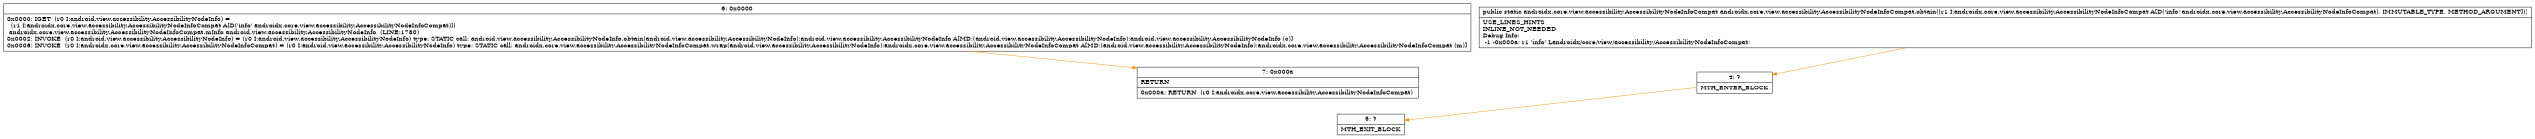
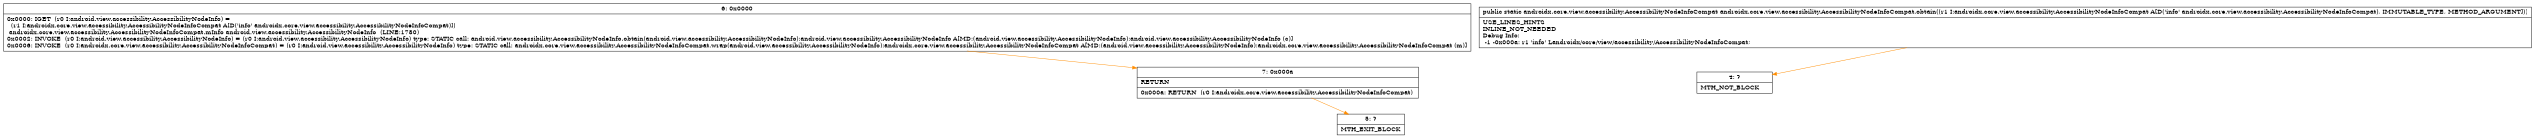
node "4: ?": text "MTH_ENTER_BLOCK" -> "MTH_NOT_BLOCK"
edge "4: ?" -> "5: ?": now "7: 0x000a" -> "5: ?"
